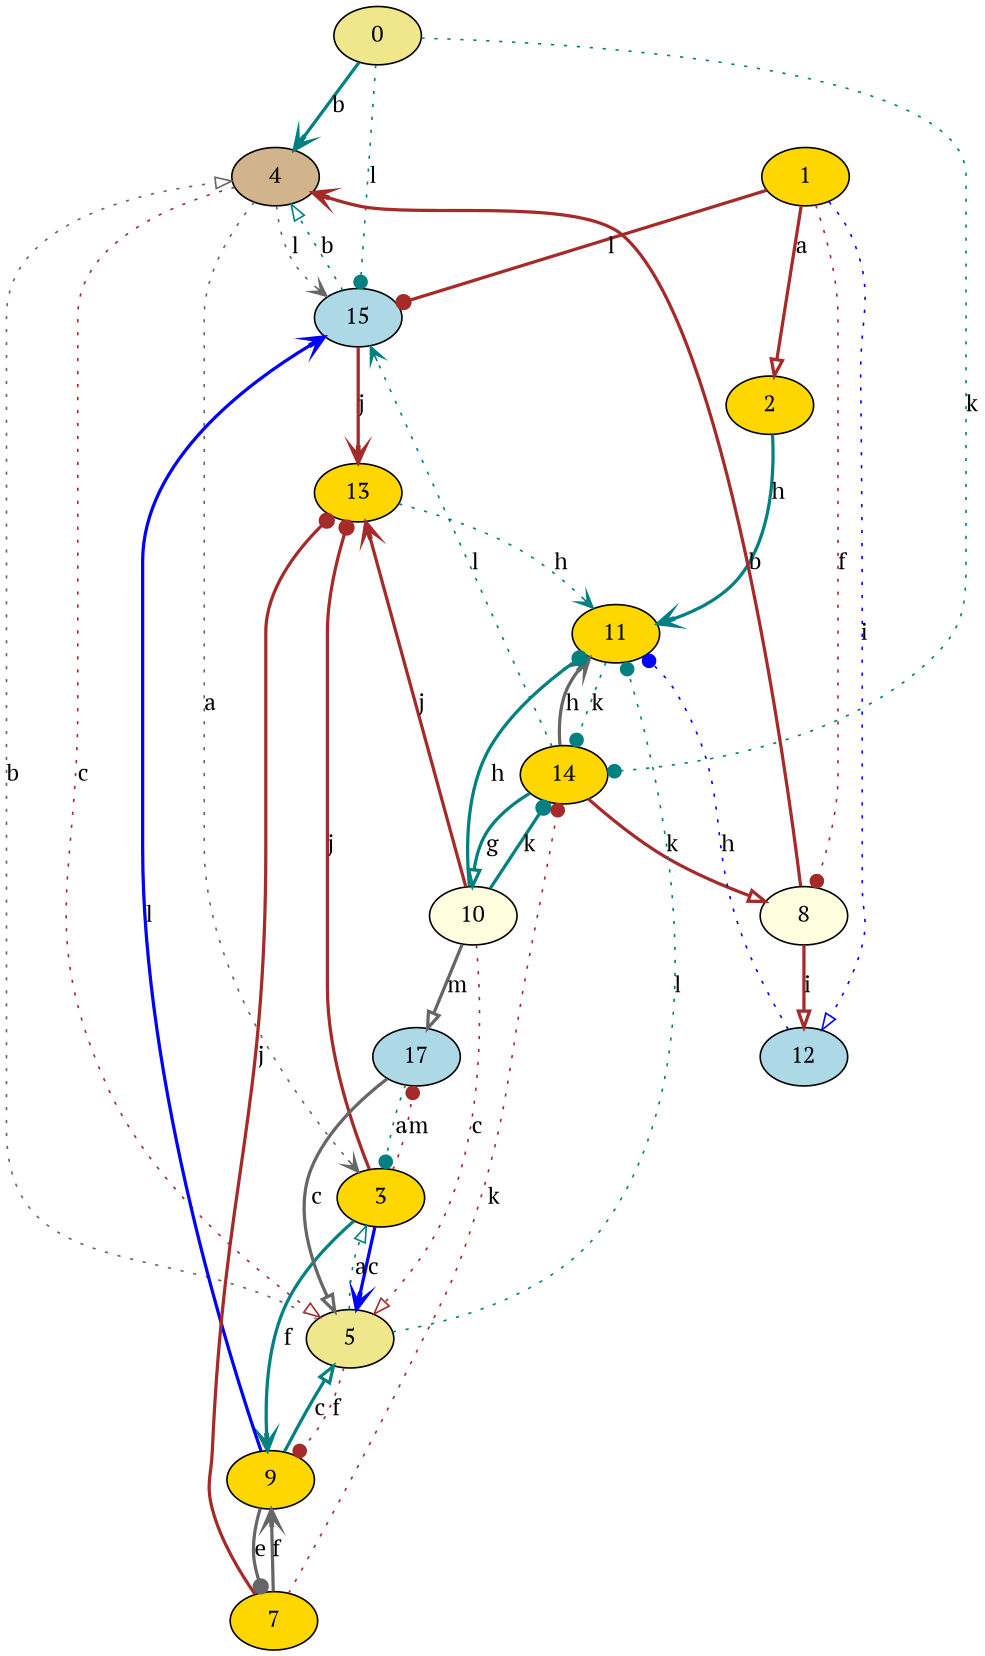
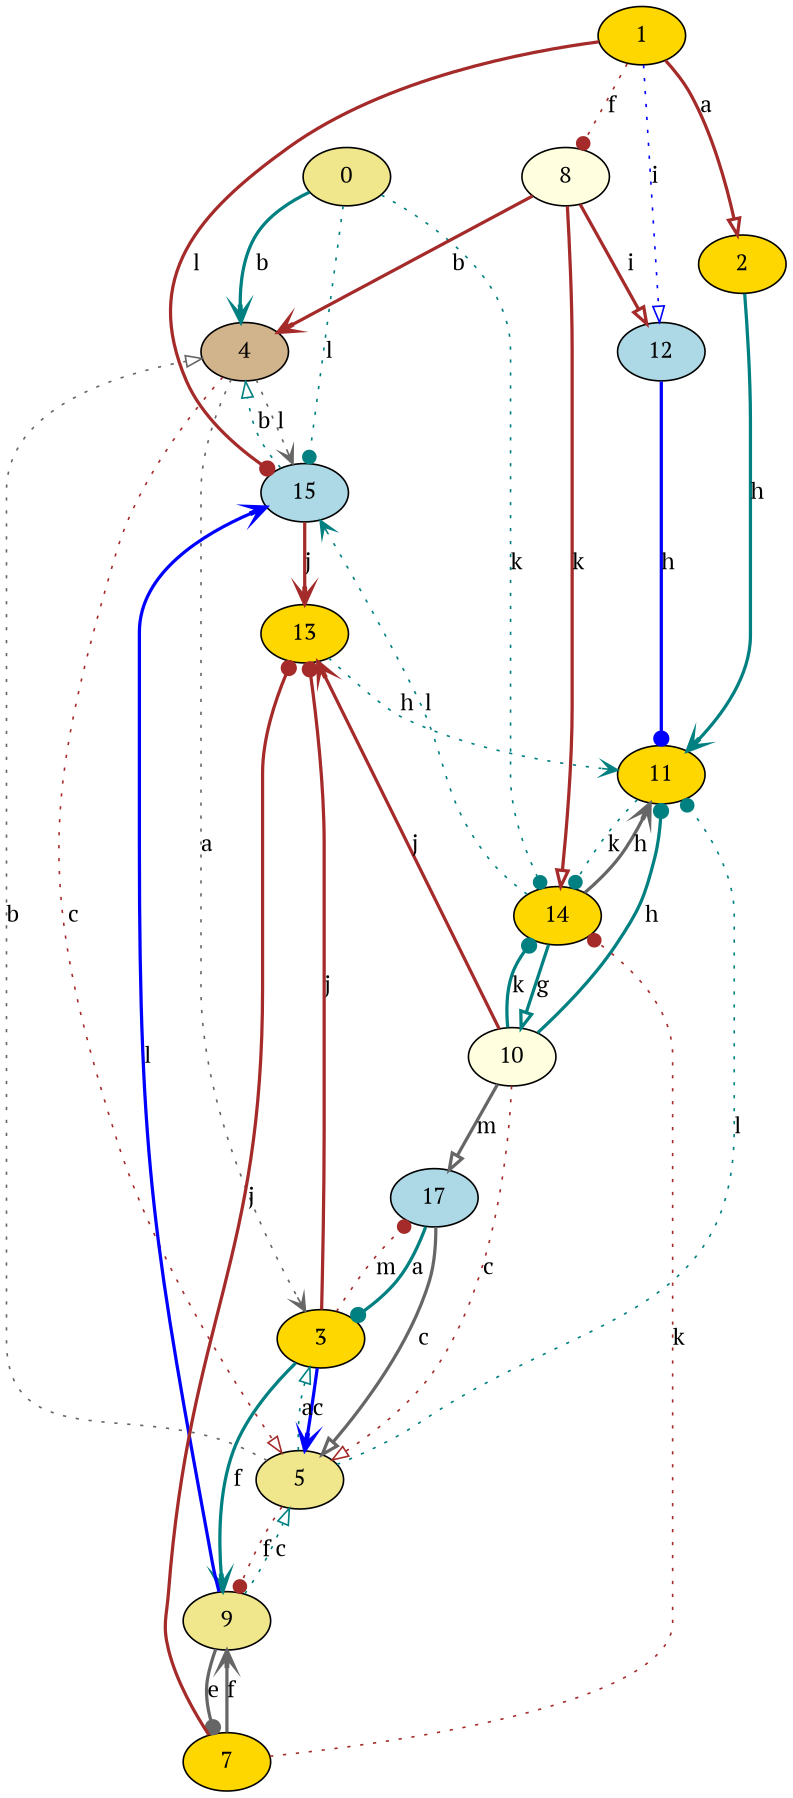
edge "12" -> "11": style dotted -> bold
edge "14" -> "8": reversed
edge "17" -> "3": style dotted -> bold
edge "9" -> "5": style bold -> dotted
node "9": fillcolor gold -> khaki
